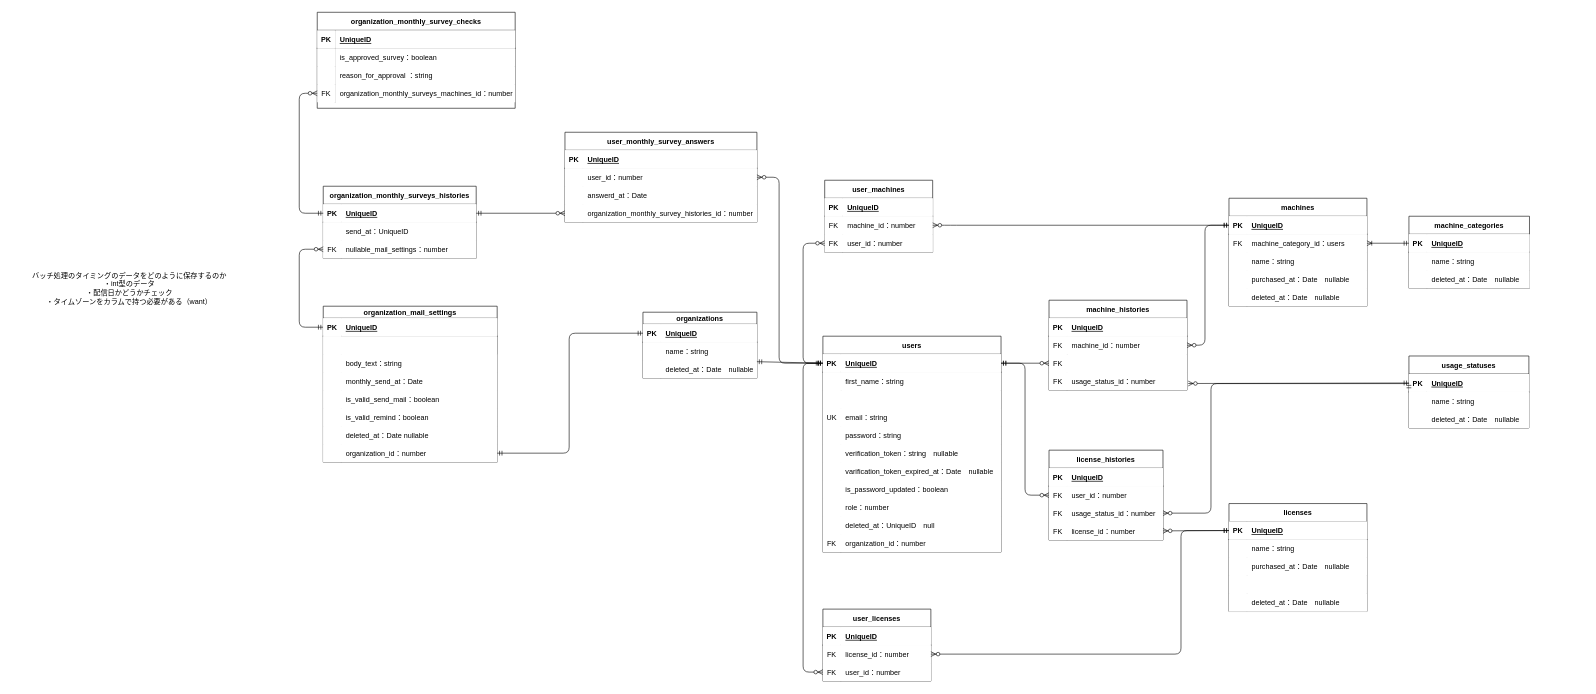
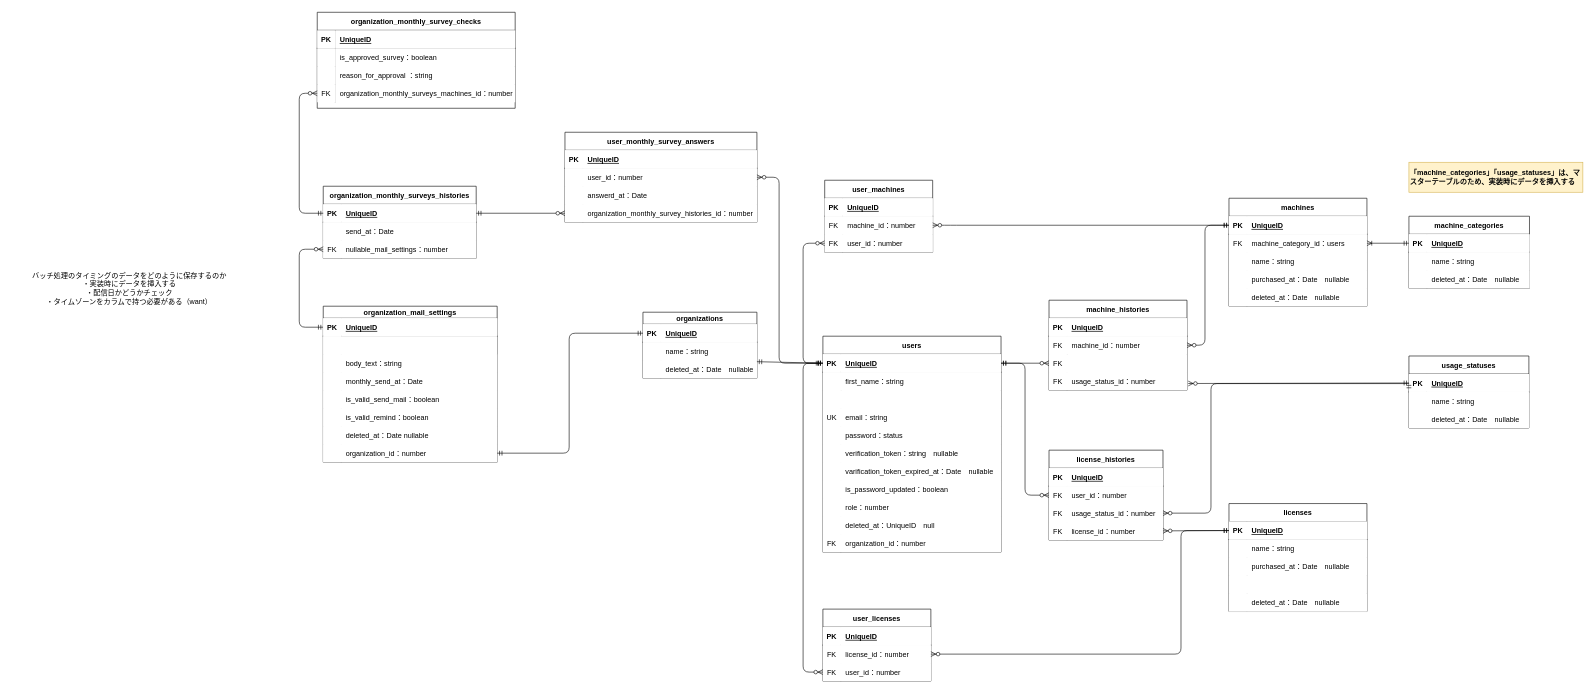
node "「machine_categories」「usage_statuses」は、マスターテーブルのため、実装時にデータを挿入する": added
node "send_at：UniqueID": label "send_at：UniqueID" -> "send_at：Date"
node "バッチ処理のタイミングのデータをどのように保存するのか ・int型のデータ ・配信日かどうかチェック ・タイムゾーンをカラムで持つ必要がある（want）": label "バッチ処理のタイミングのデータをどのように保存するのか ・int型のデータ ・配信日かどうかチェック ・タイムゾーンをカラムで持つ必要がある（want）" -> "バッチ処理のタイミングのデータをどのように保存するのか ・実装時にデータを挿入する ・配信日かどうかチェック ・タイムゾーンをカラムで持つ必要がある（want）"
node "password：string": label "password：string" -> "password：status"
